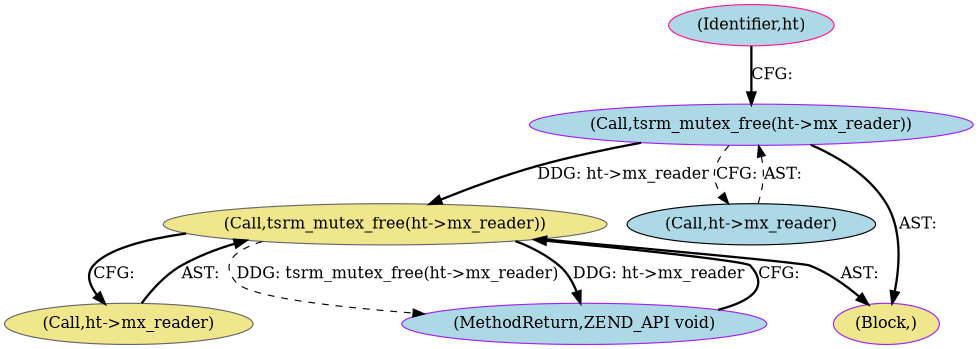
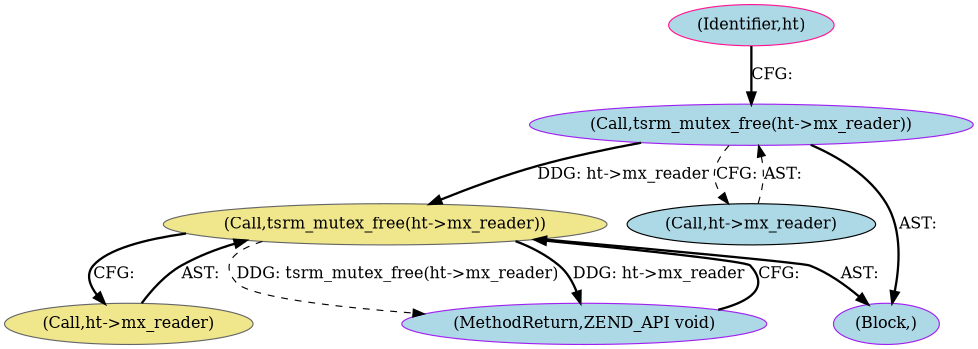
node "(Block,)": fillcolor khaki -> lightblue
